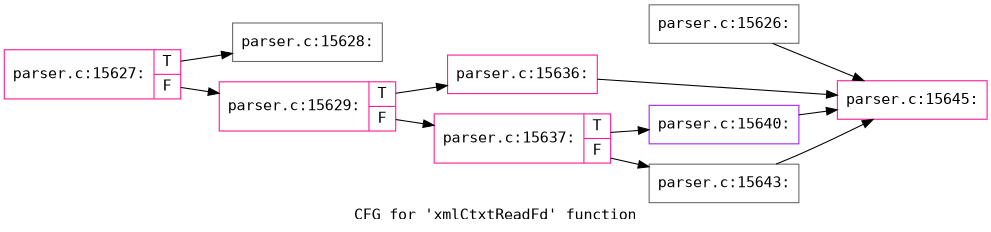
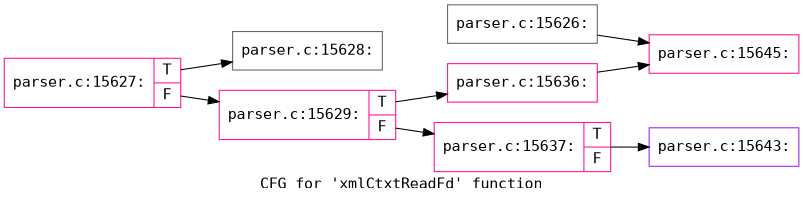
node "parser.c:15640:": removed
edge "parser.c:15643:" -> "parser.c:15645:": removed
node "parser.c:15643:": color gray40 -> purple
